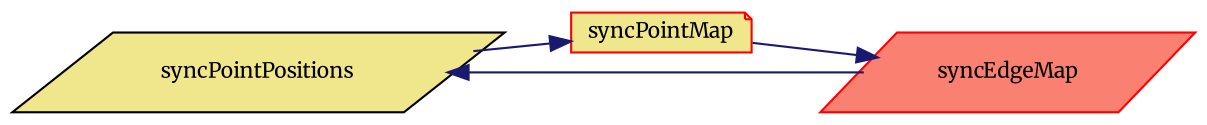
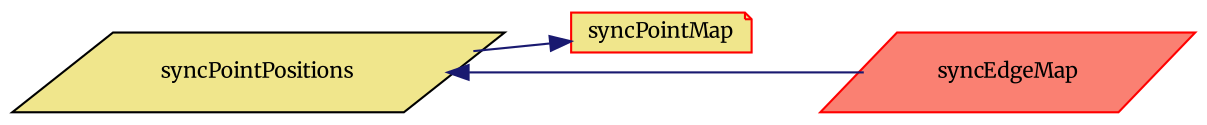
edge "syncPointMap" -> "syncEdgeMap": removed
